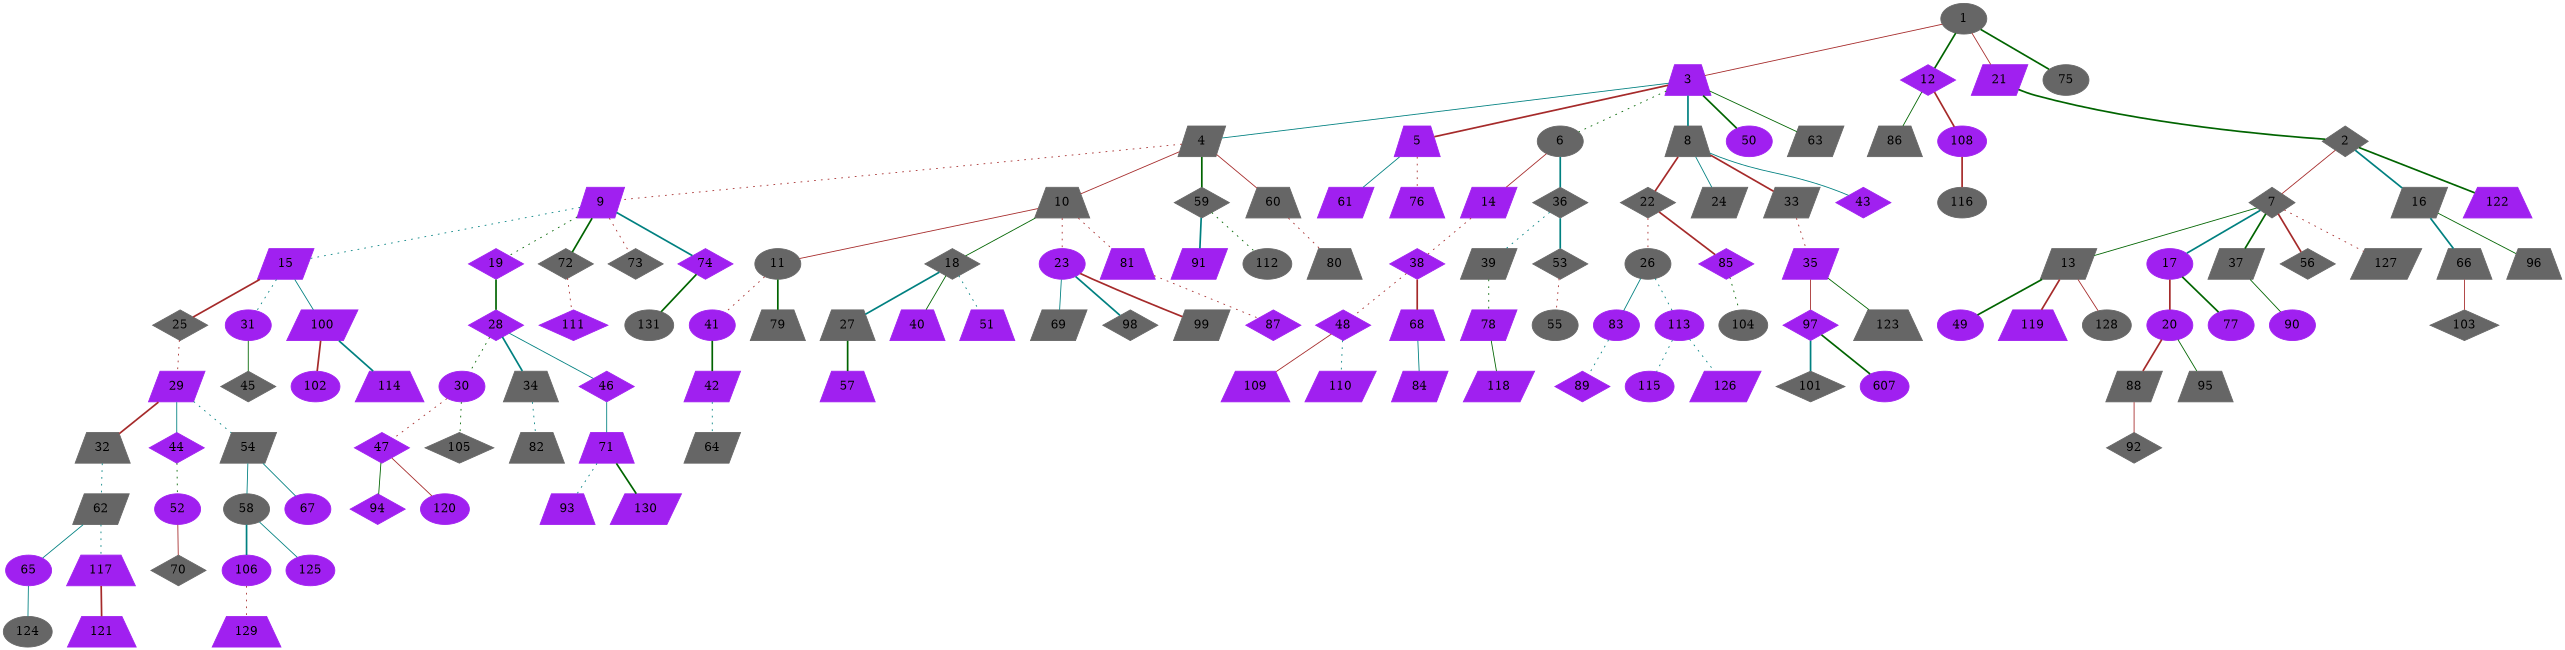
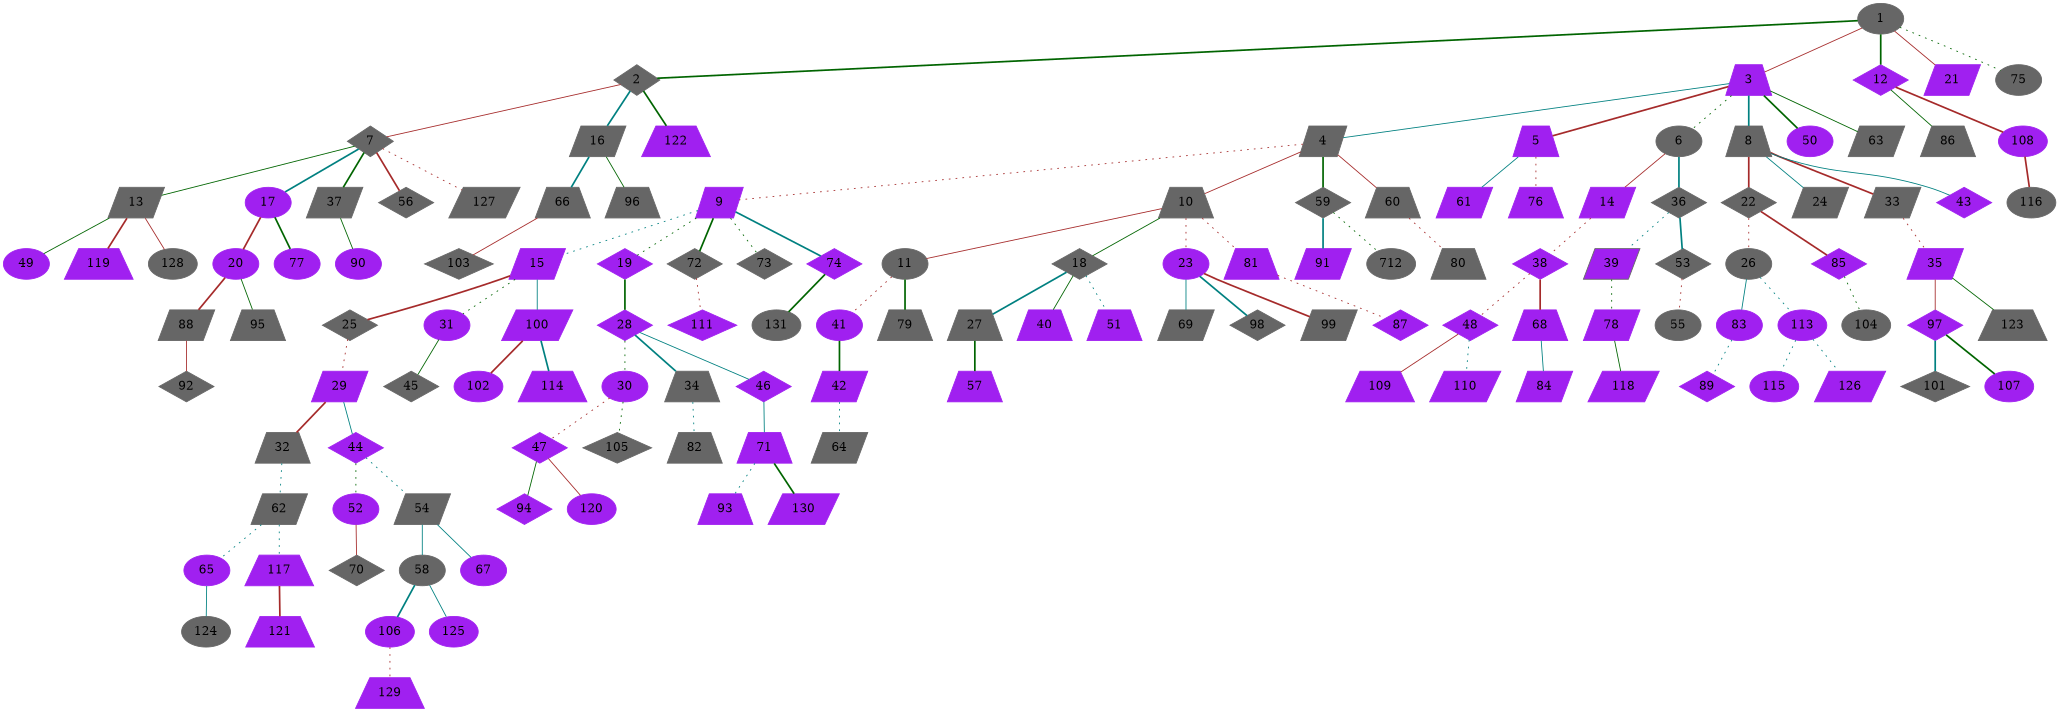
edge "1" -- "75": style bold -> dotted
edge "21" -- "2": now "1" -- "2"
edge "9" -- "73": color brown -> darkgreen
node "112": label "112" -> "712"
node "39": fillcolor gray40 -> purple
edge "15" -- "31": color teal -> darkgreen
edge "13" -- "49": style bold -> solid
node "607": label "607" -> "107"
edge "29" -- "54": now "44" -- "54"
edge "62" -- "65": style solid -> dotted
